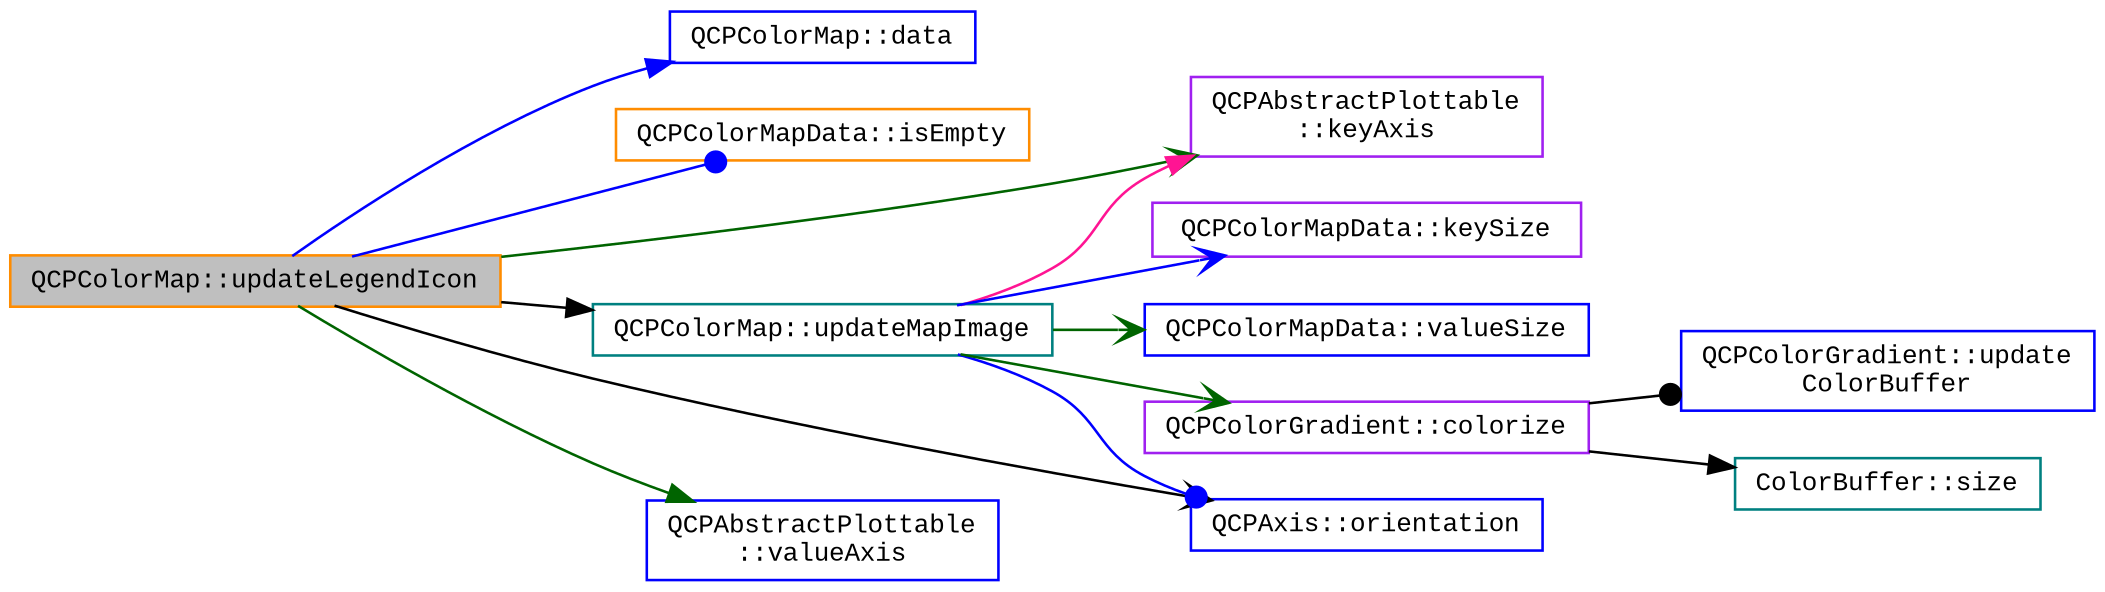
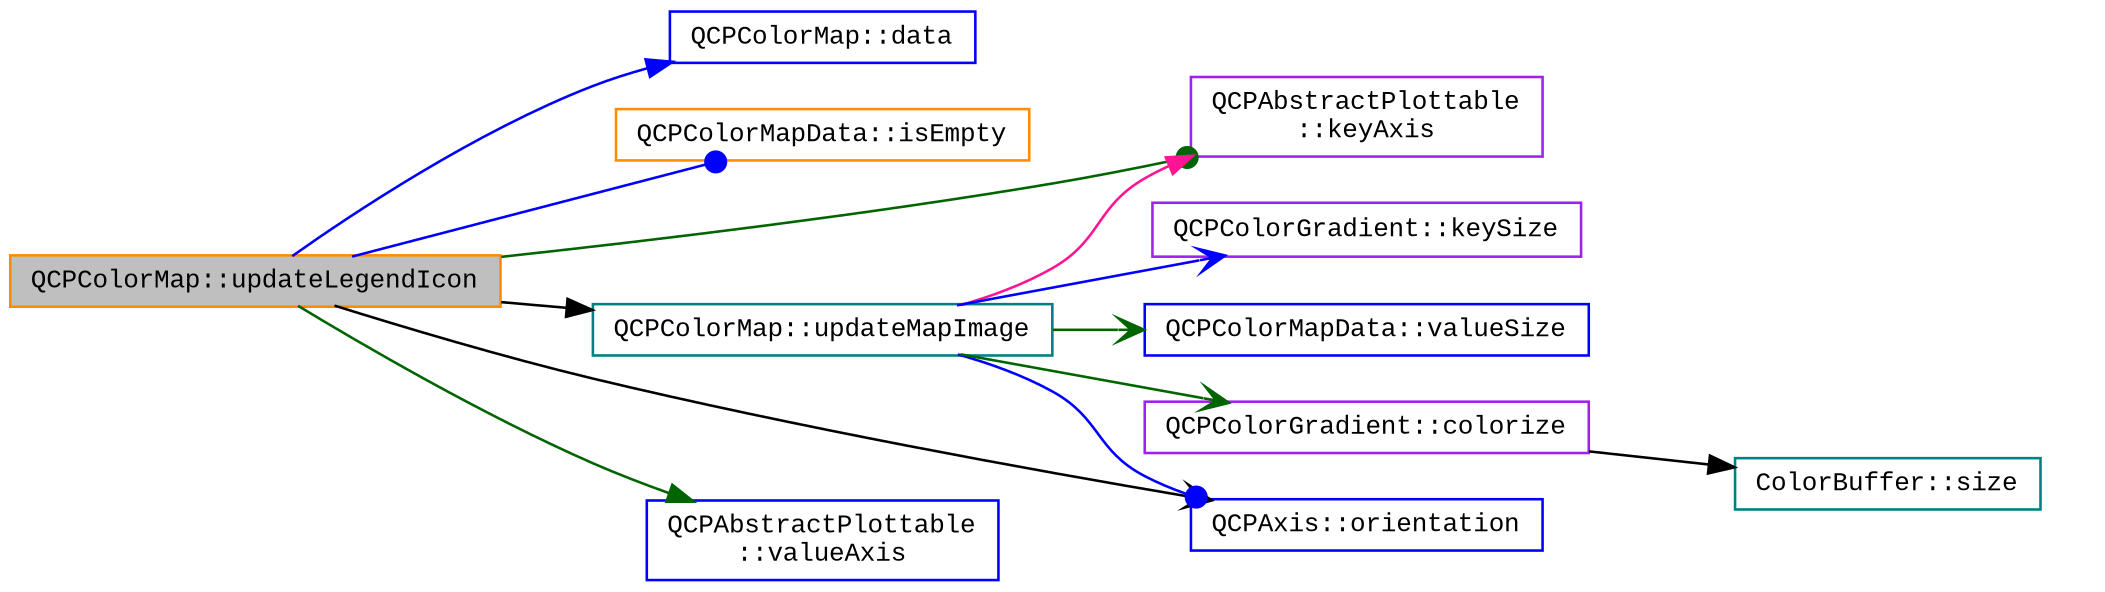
edge "QCPColorMap::updateLegendIcon" -> "QCPAbstractPlottable ::keyAxis": arrowhead vee -> dot
node "QCPColorMapData::keySize": label "QCPColorMapData::keySize" -> "QCPColorGradient::keySize"
node "QCPColorGradient::update ColorBuffer": removed
